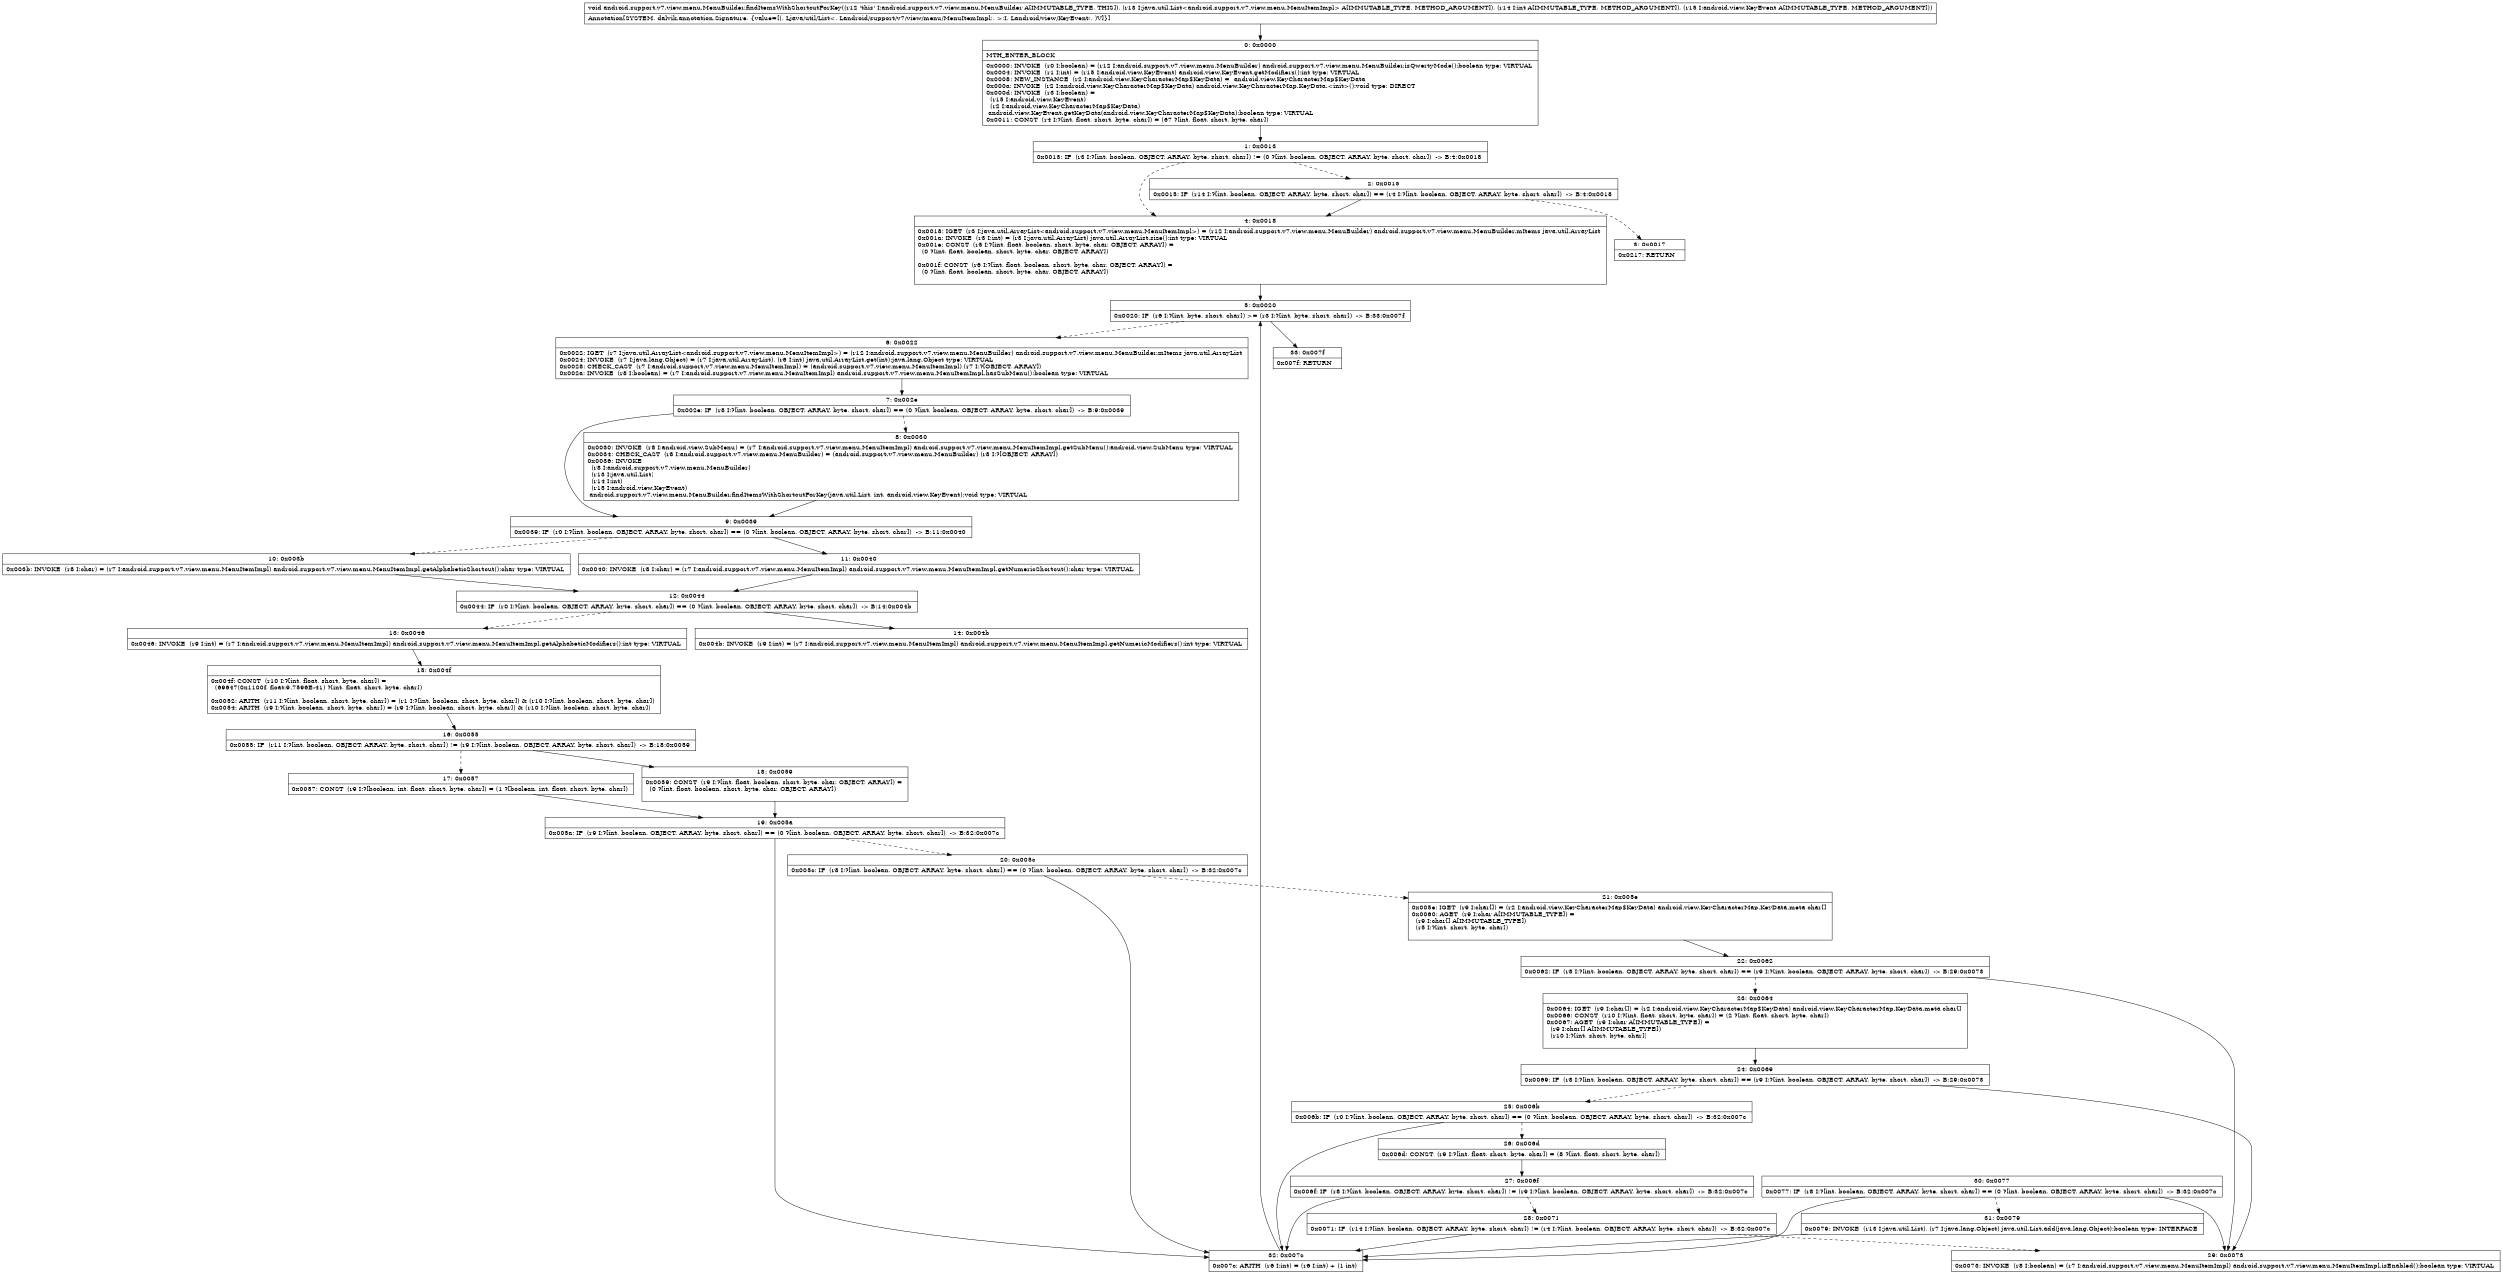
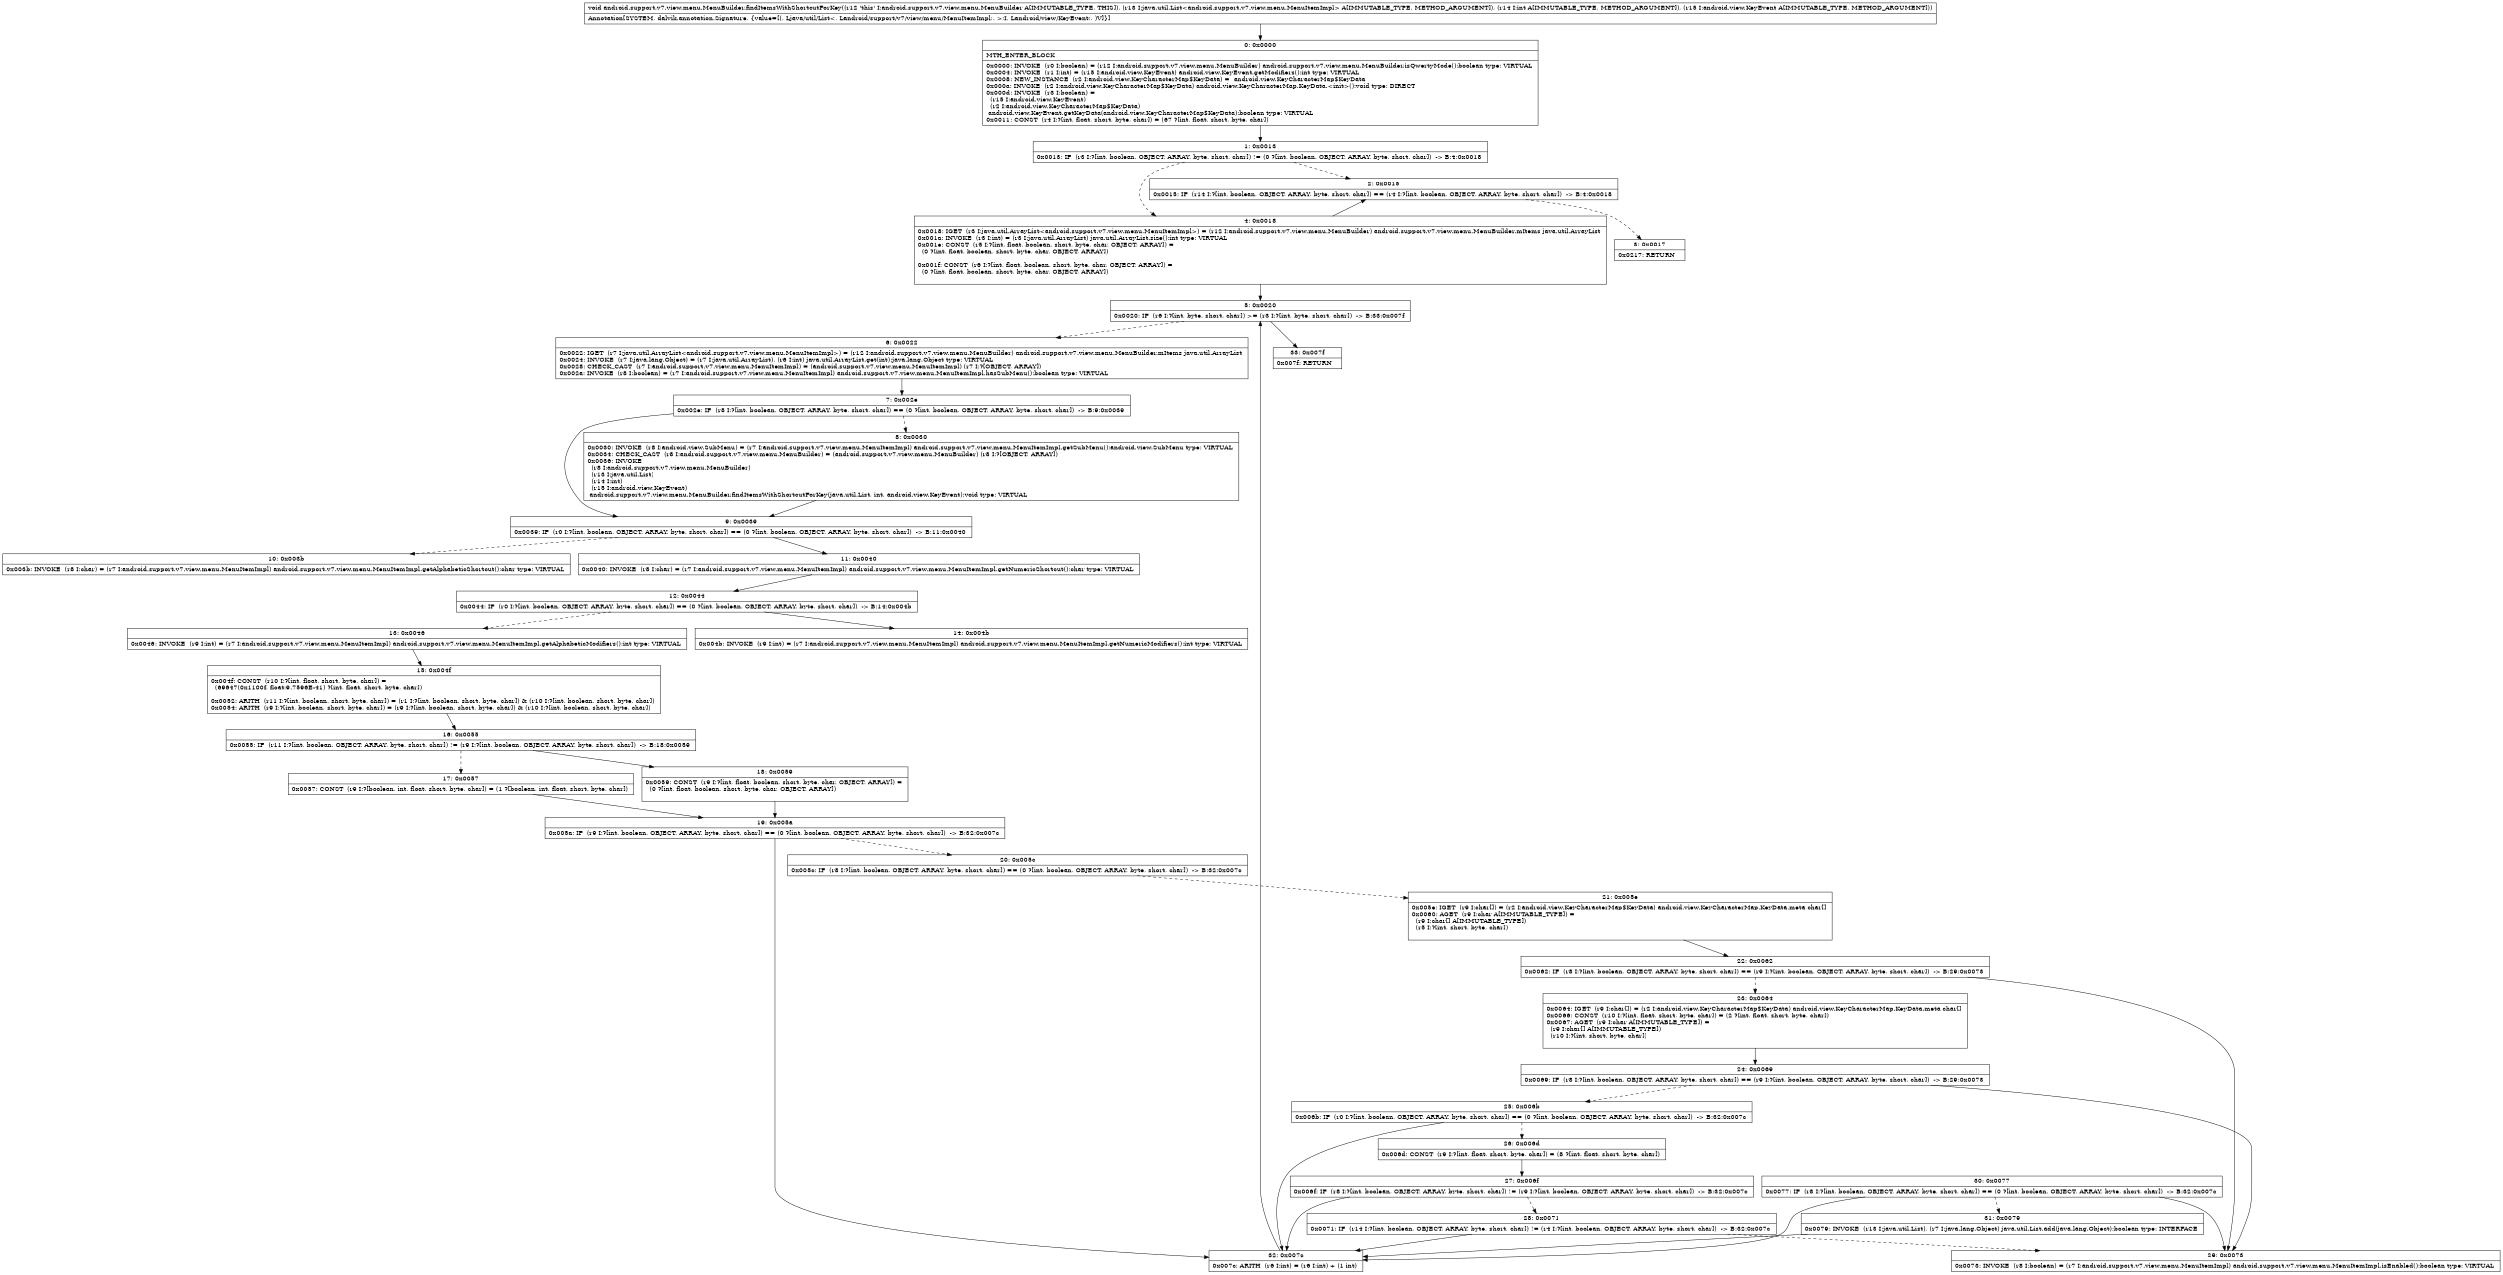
edge "2: 0x0015" -> "4: 0x0018": reversed
edge "10: 0x003b" -> "12: 0x0044": removed
edge "20: 0x005c" -> "32: 0x007c": removed
